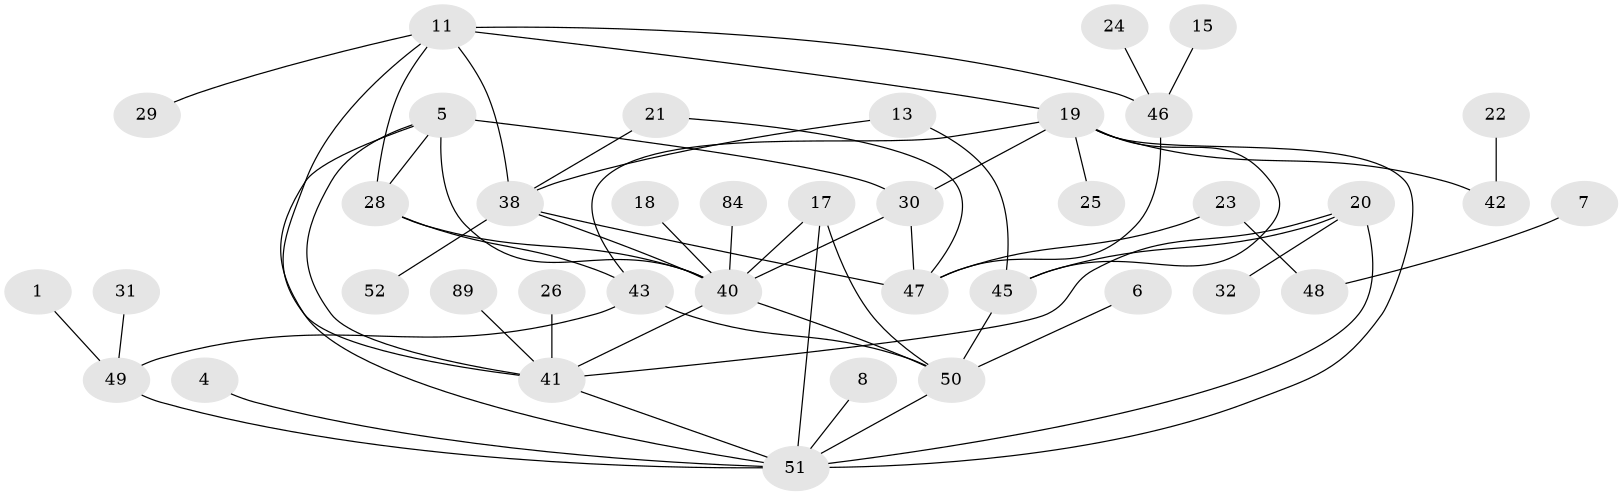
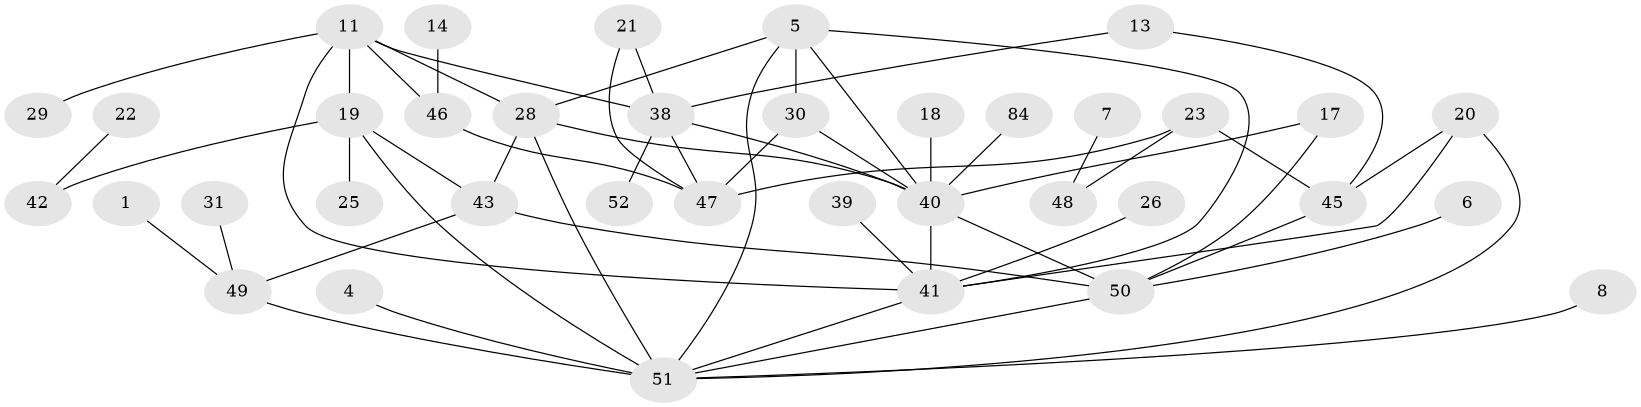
node "24": removed
node "15": label "15" -> "14"
edge "19" -- "30": removed
edge "19" -- "45": now "23" -- "45"
node "89": label "89" -> "39"
node "32": removed
edge "17" -- "51": now "28" -- "51"
